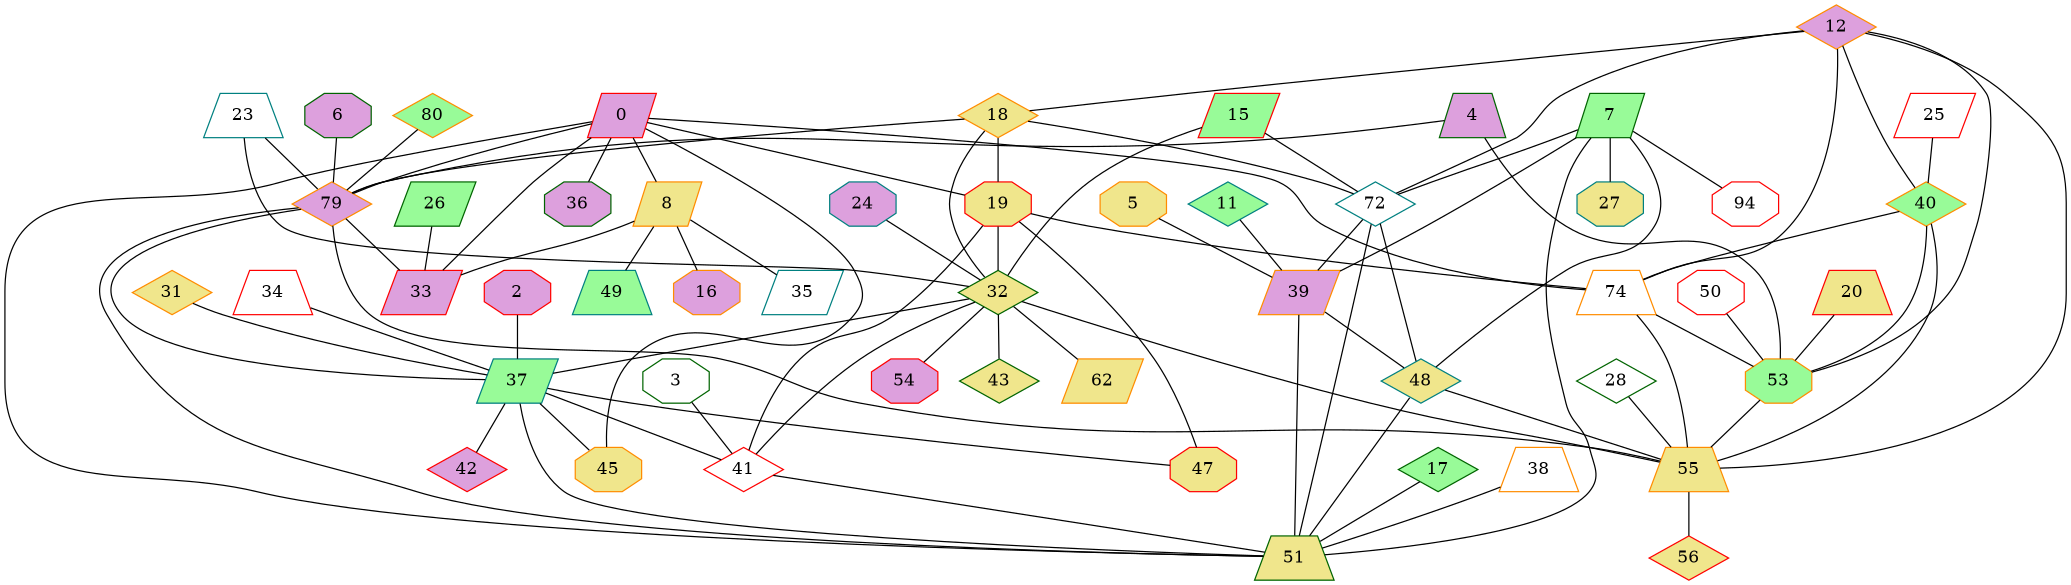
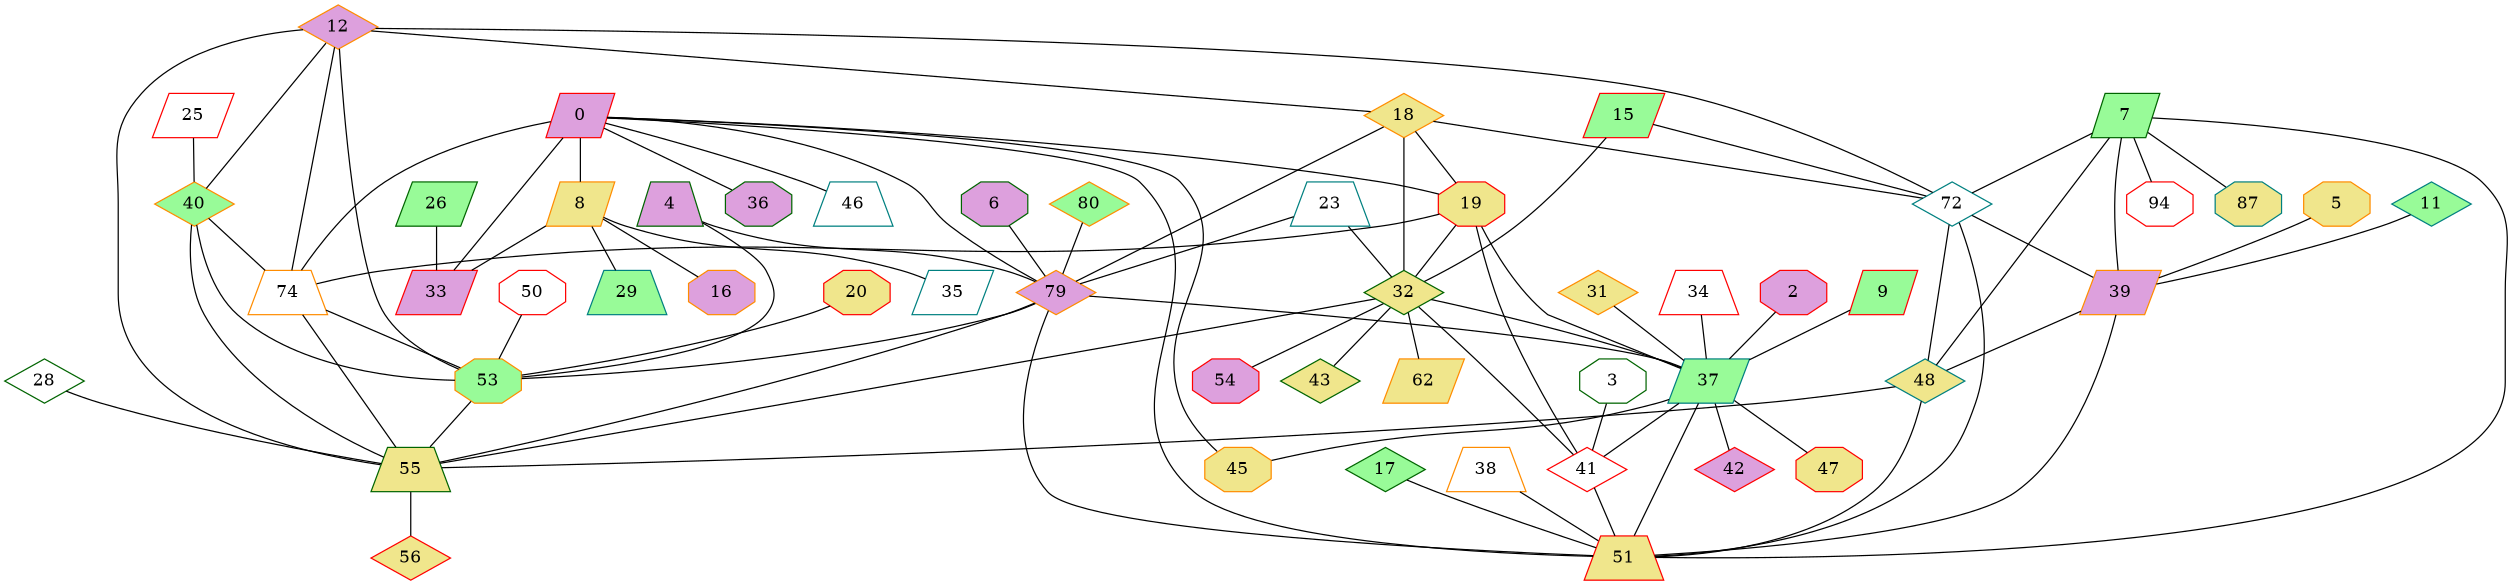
node "46": added
node "24": removed
node "27": label "27" -> "87"
edge "79" -- "33": now "79" -- "53"
node "49": label "49" -> "29"
node "20": shape trapezium -> octagon
node "9": added
edge "19" -- "47": now "19" -- "37"
node "55": color darkorange -> darkgreen
node "51": color darkgreen -> red
